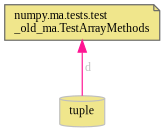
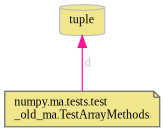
edge "tuple" -> "numpy.ma.tests.test _old_ma.TestArrayMethods": reversed
